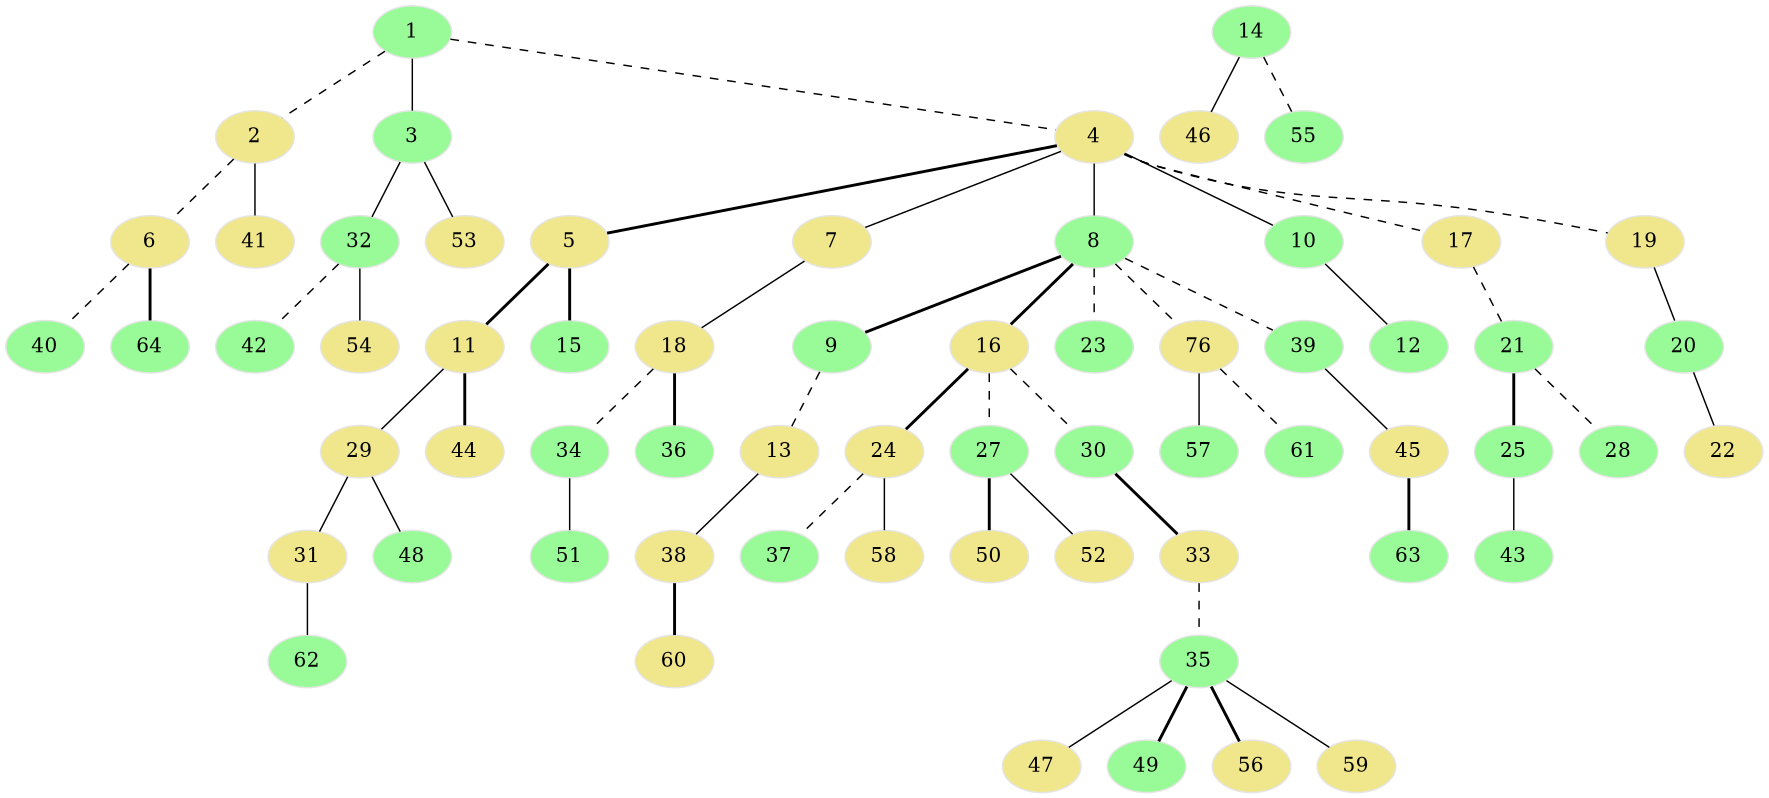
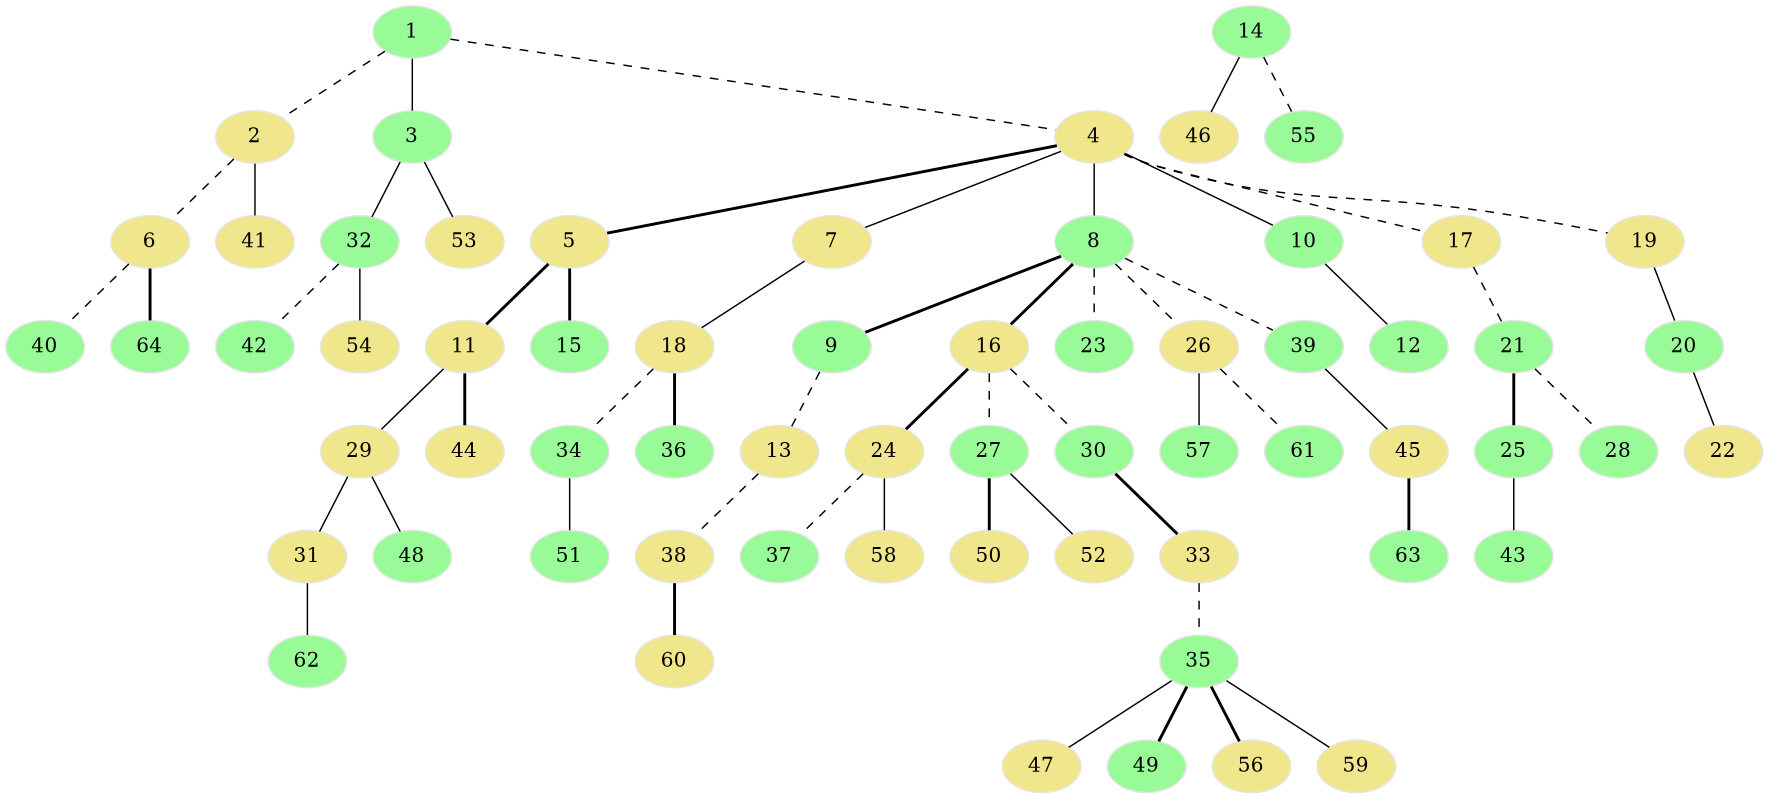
node "76": label "76" -> "26"
edge "13" -- "38": style solid -> dashed
